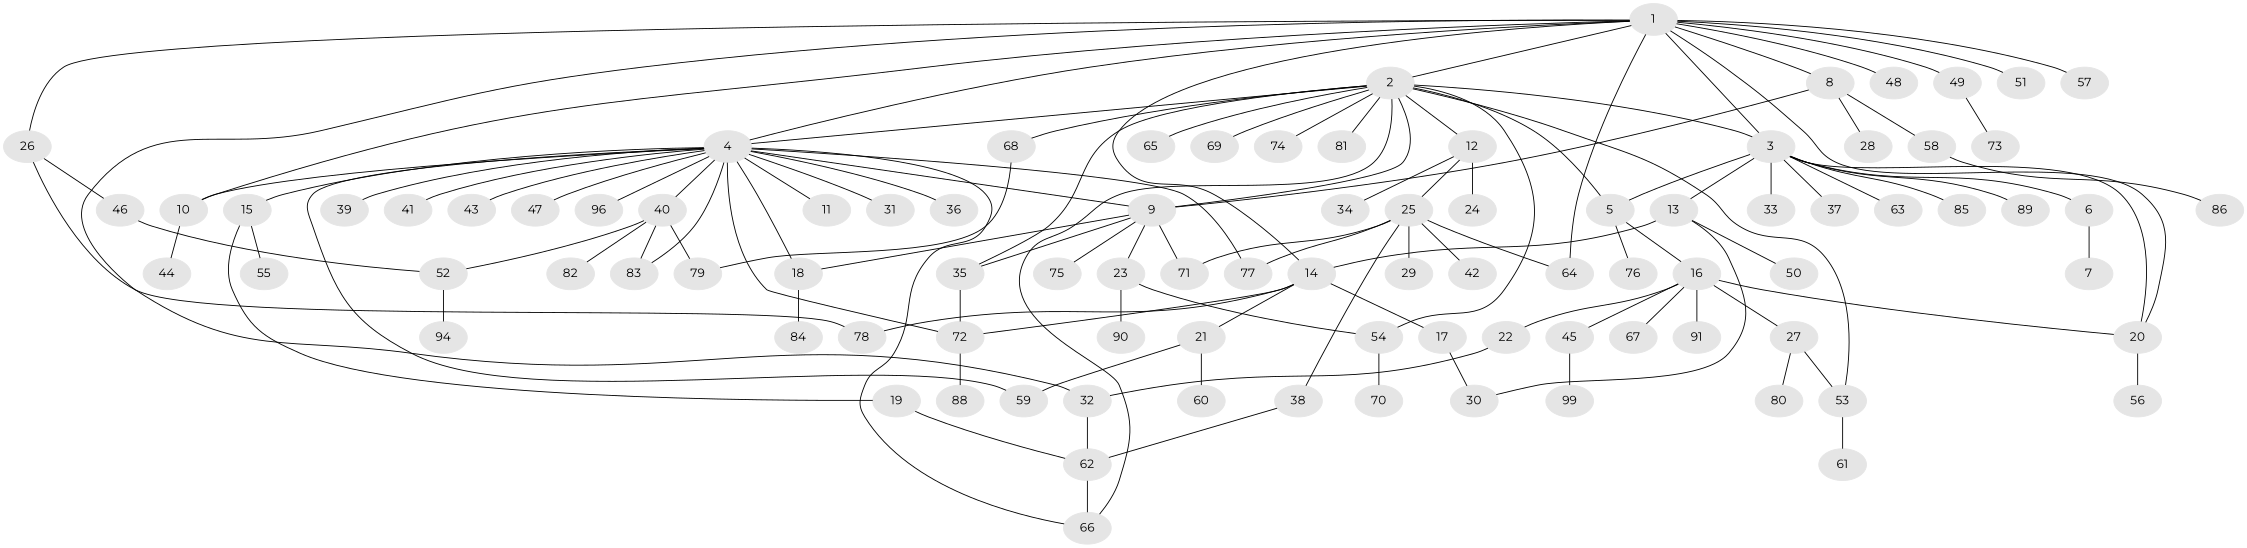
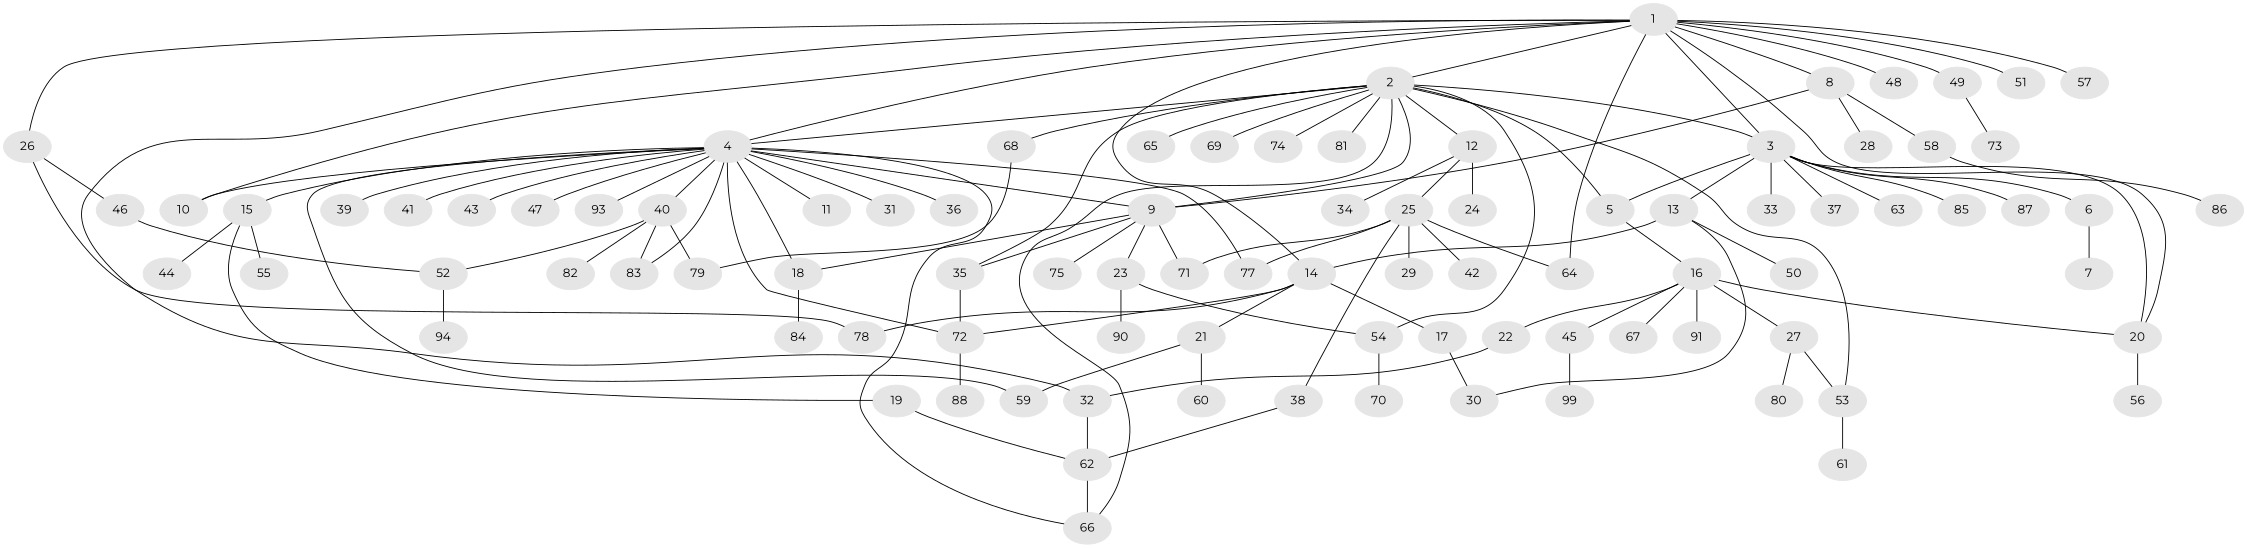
node "96": label "96" -> "93"
node "89": label "89" -> "87"
edge "10" -- "44": now "15" -- "44"
node "76": removed
